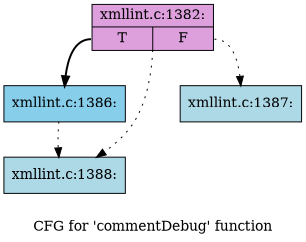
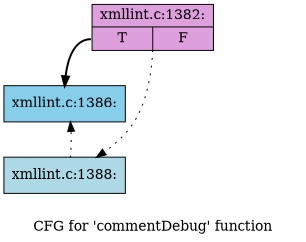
node "xmllint.c:1387:": removed
edge "xmllint.c:1386:" -> "xmllint.c:1388:": reversed
